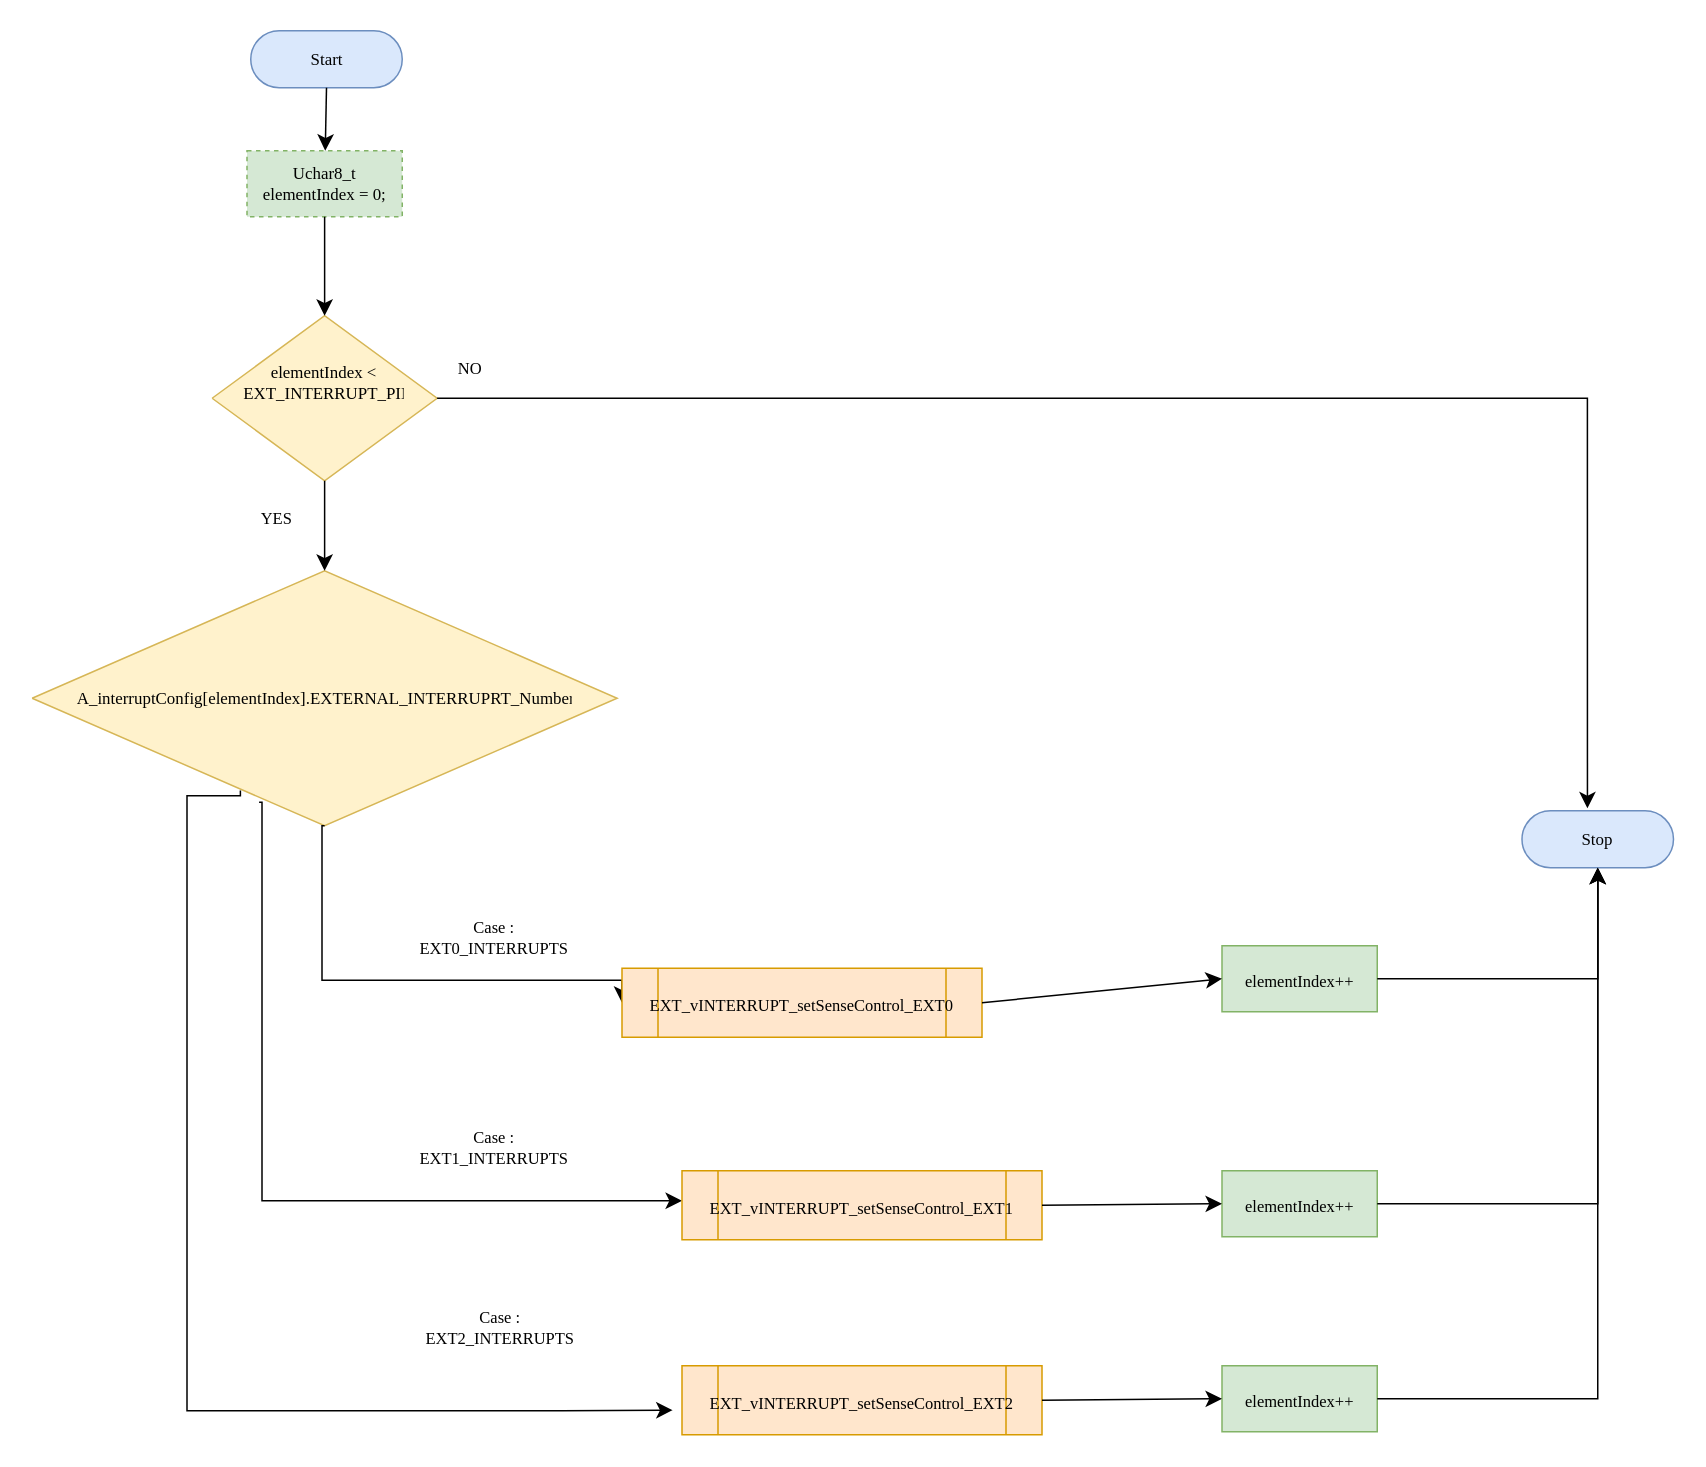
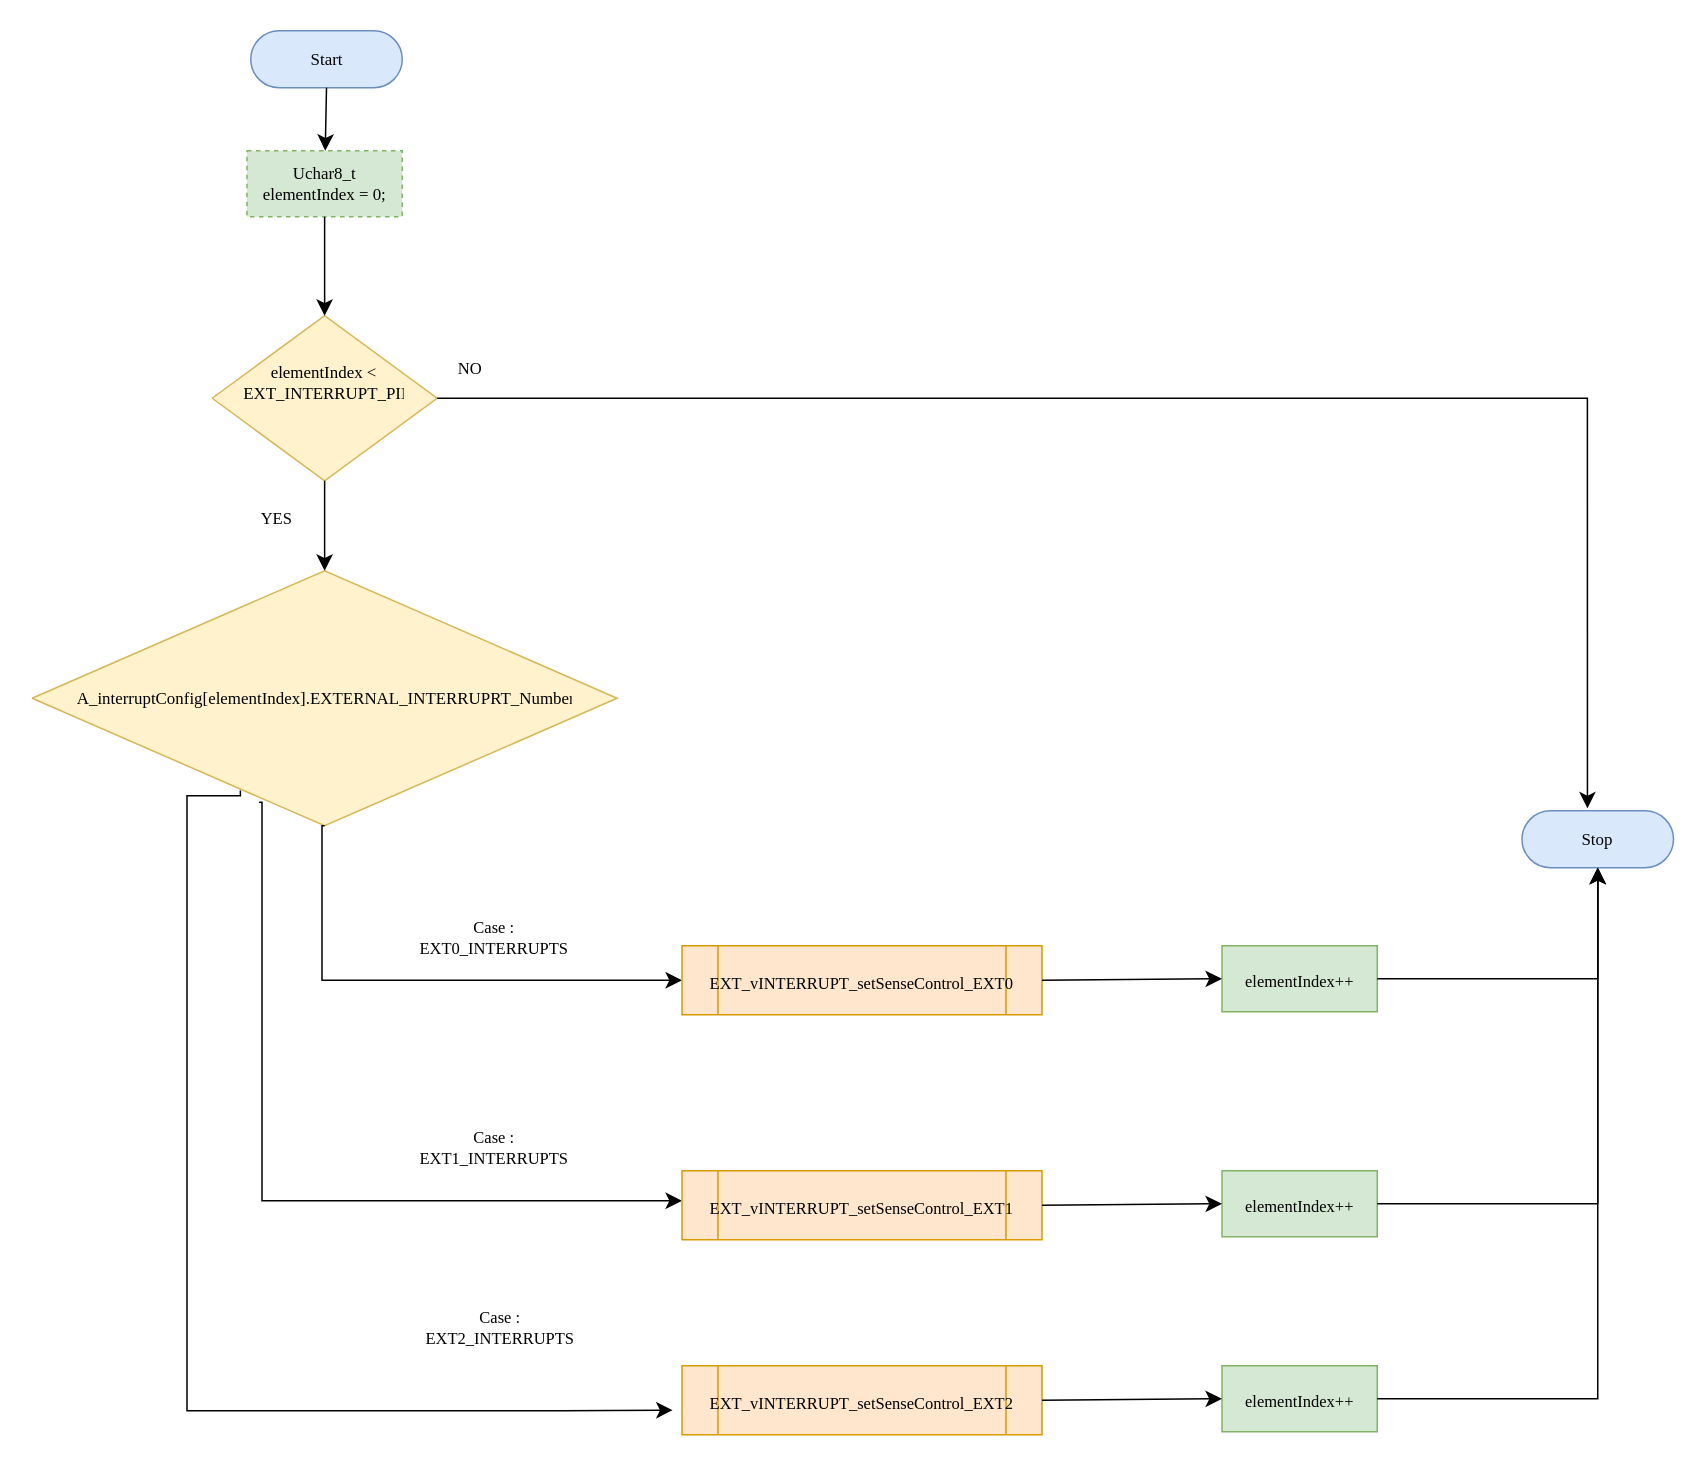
node "EXT_vINTERRUPT_setSenseControl_EXT0": moved (802, 1003) -> (862, 980)
